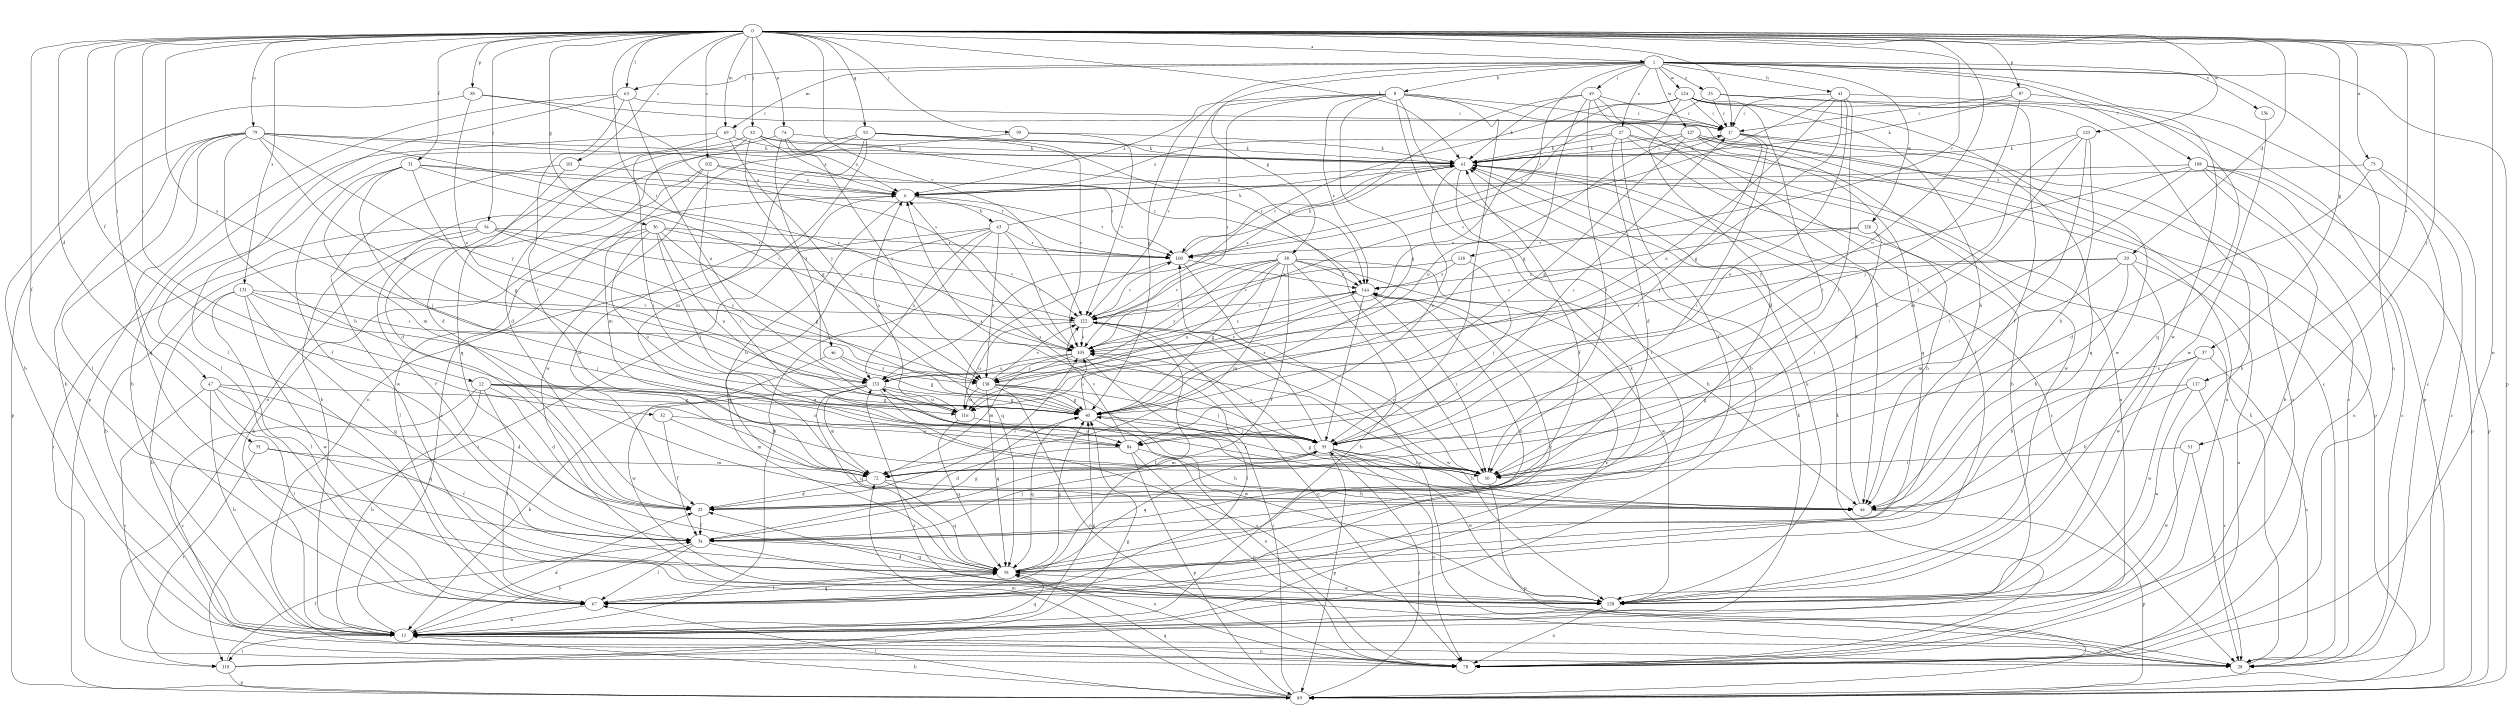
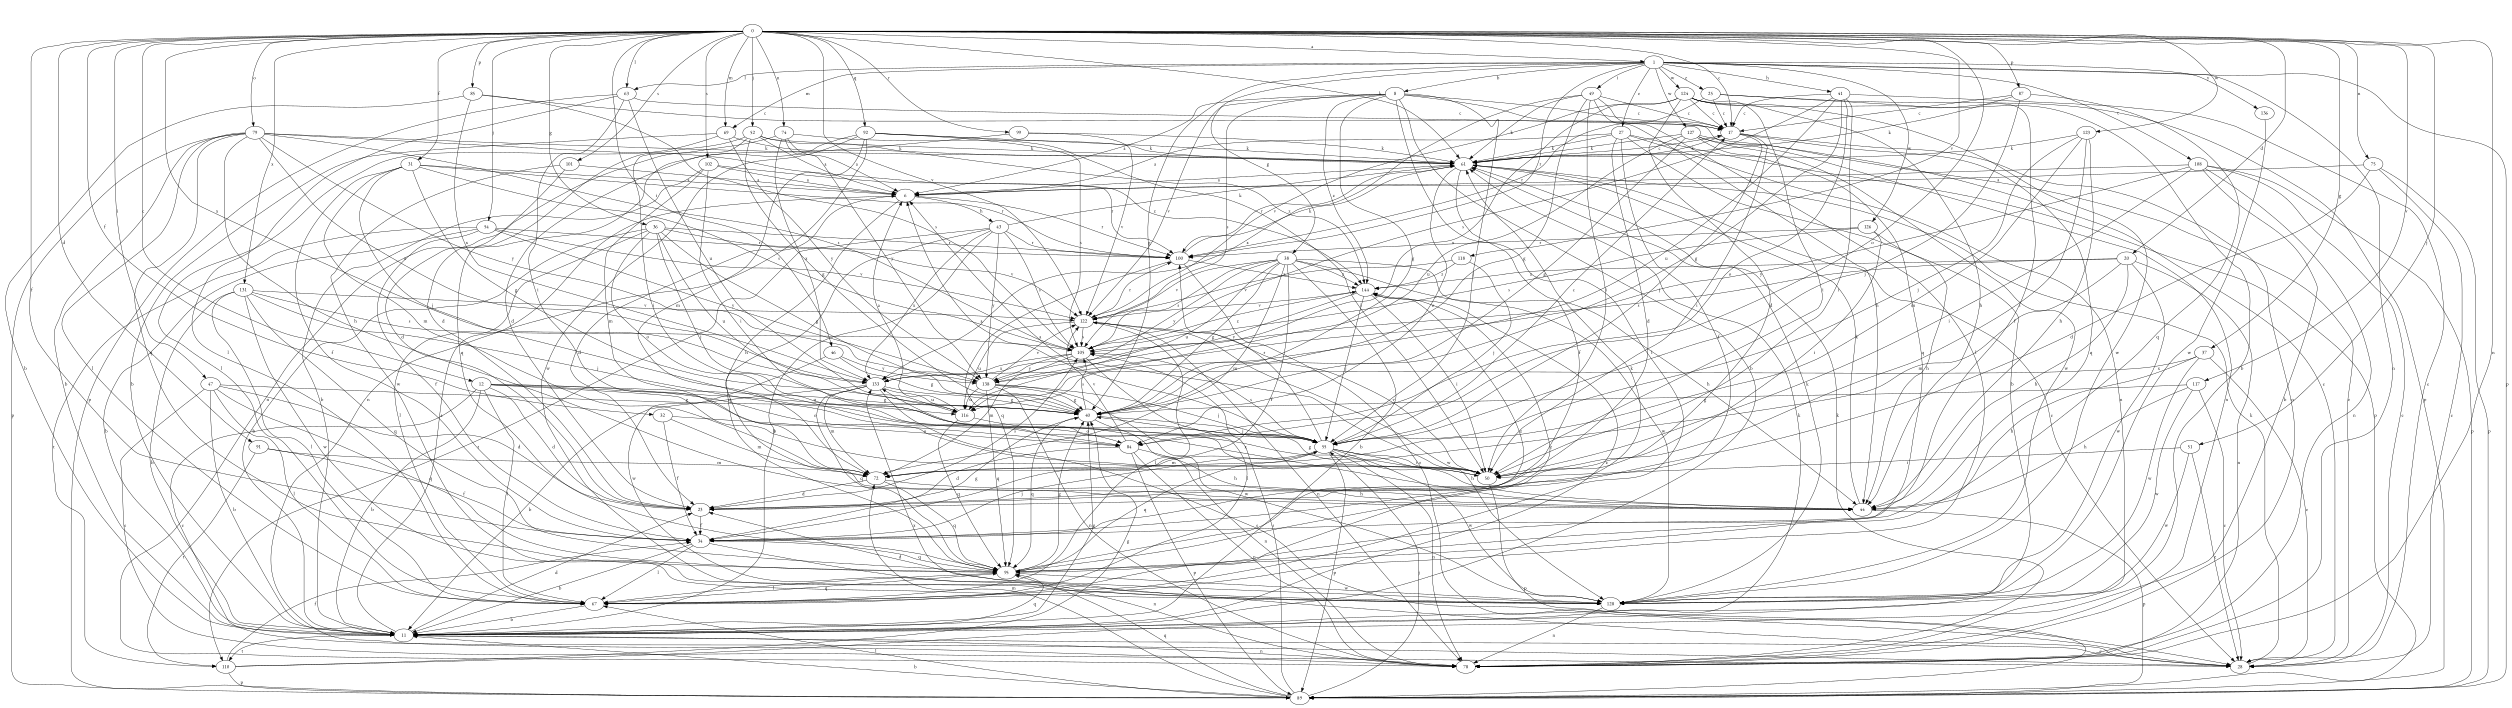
edge "1" -> "128": removed, label "w"
